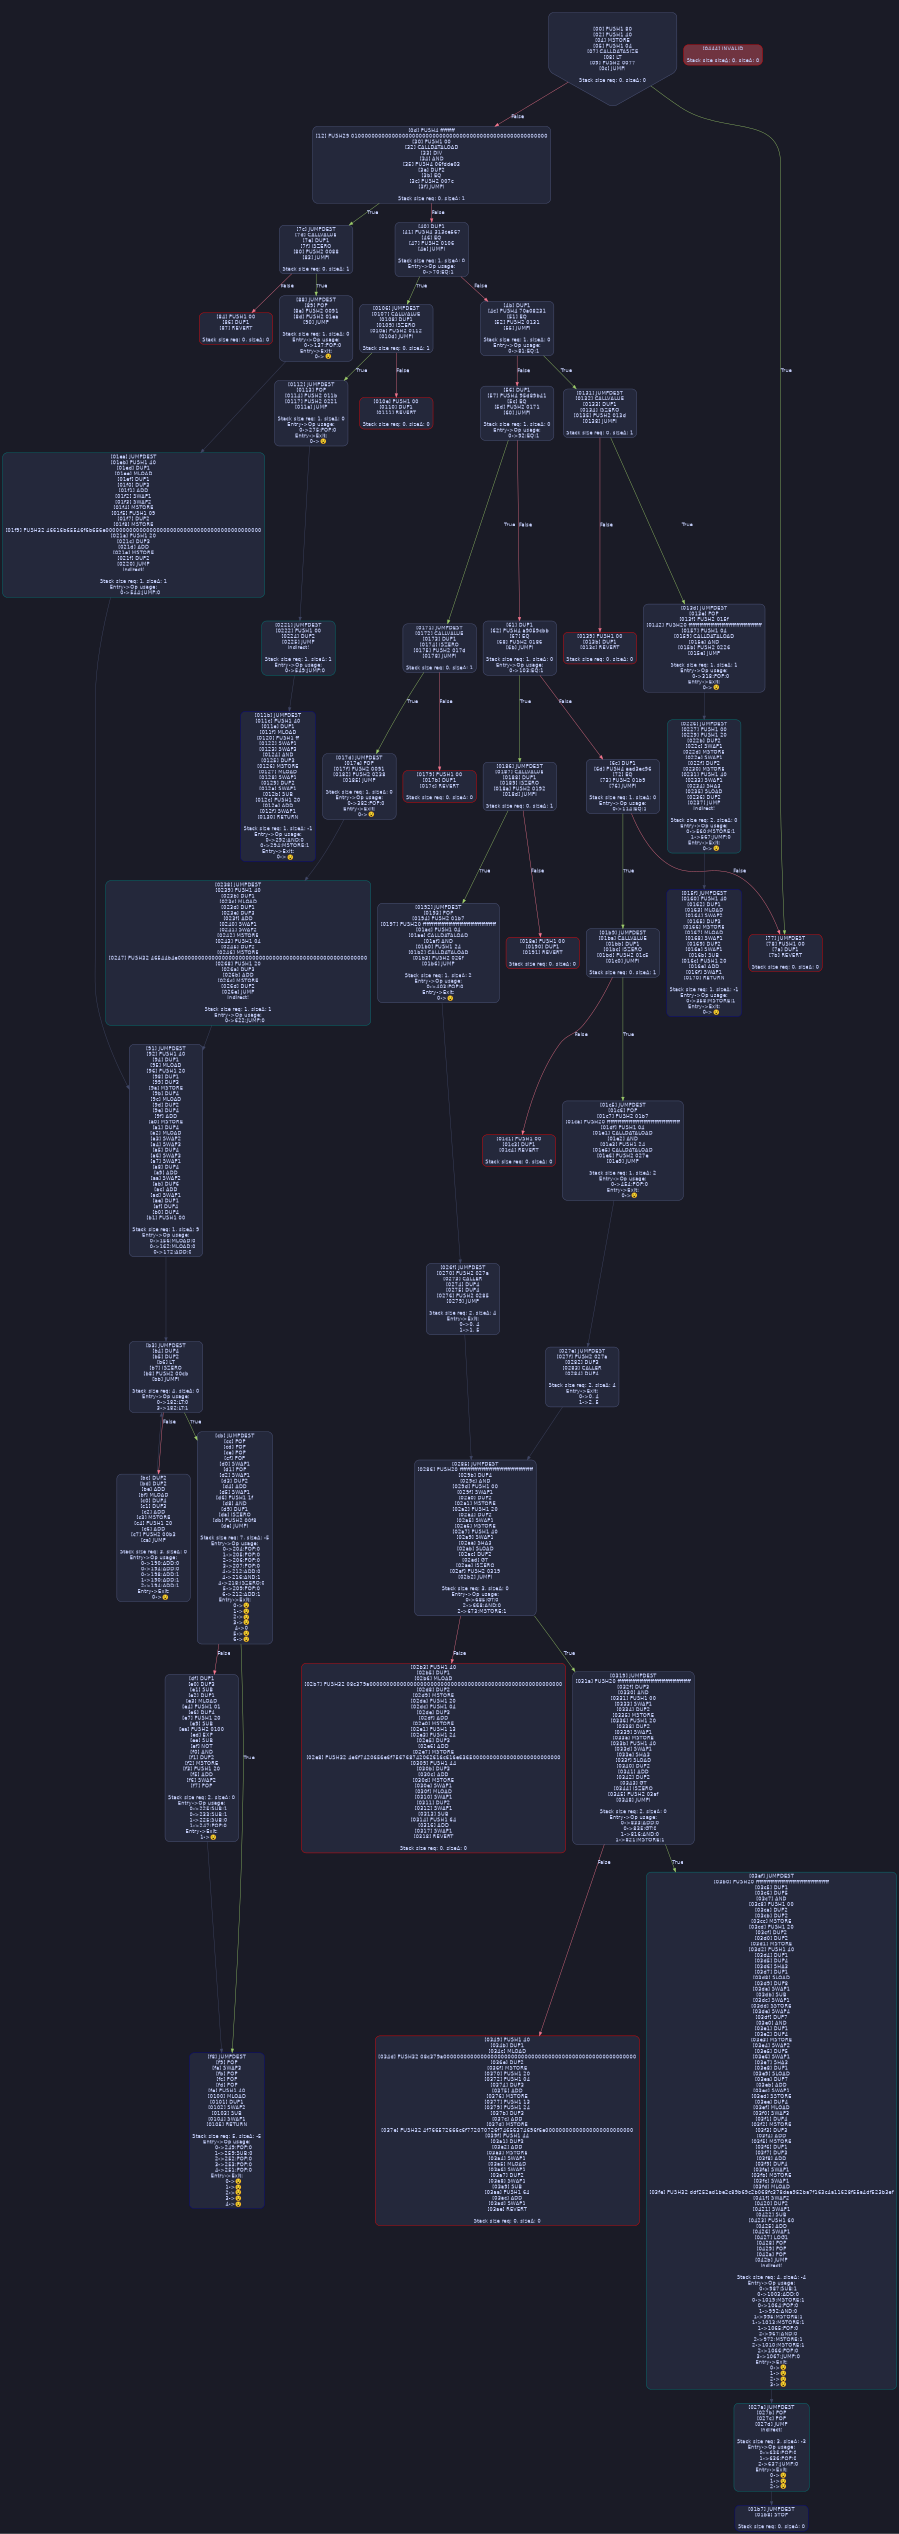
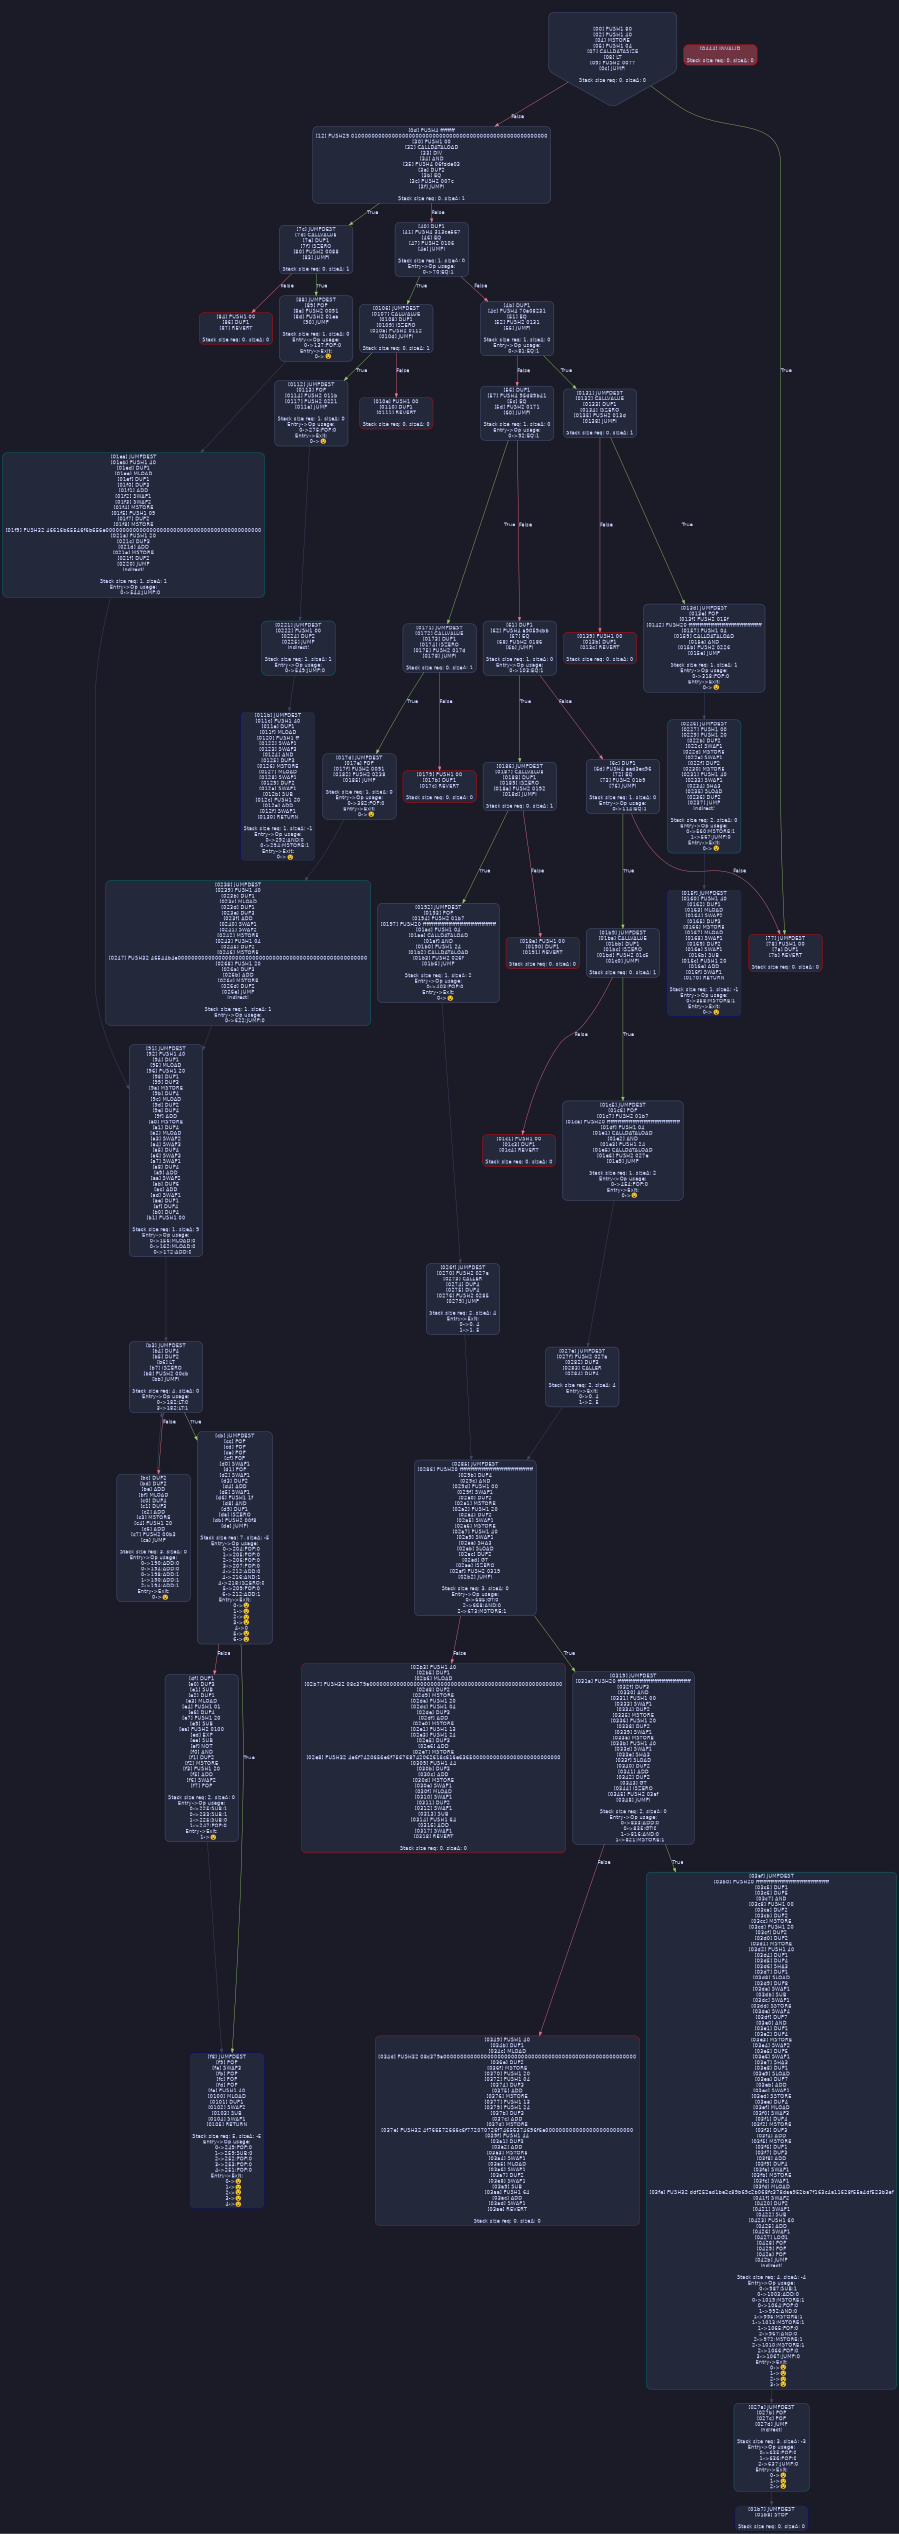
node "[0444] INVALID Stack size sizeΔ: 0, sizeΔ: 0": label "[0444] INVALID Stack size sizeΔ: 0, sizeΔ: 0" -> "[0444] INVALID Stack size req: 0, sizeΔ: 0"
